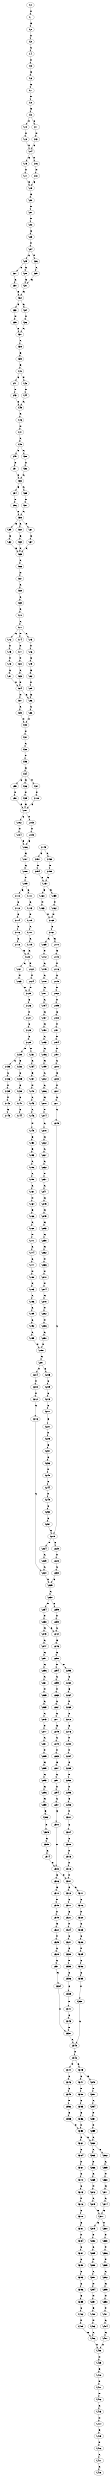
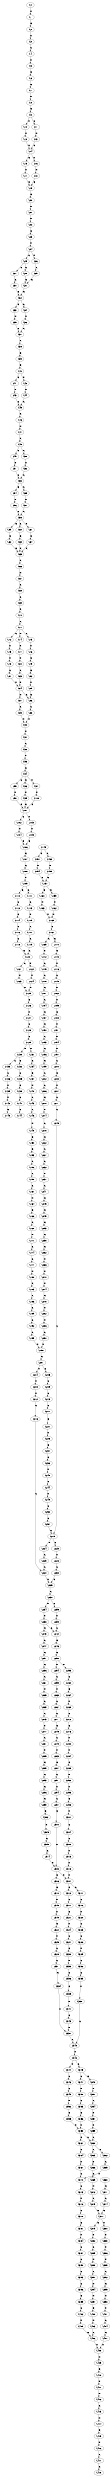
edge "S365" -> "S368": now "S365" -> "S370"
